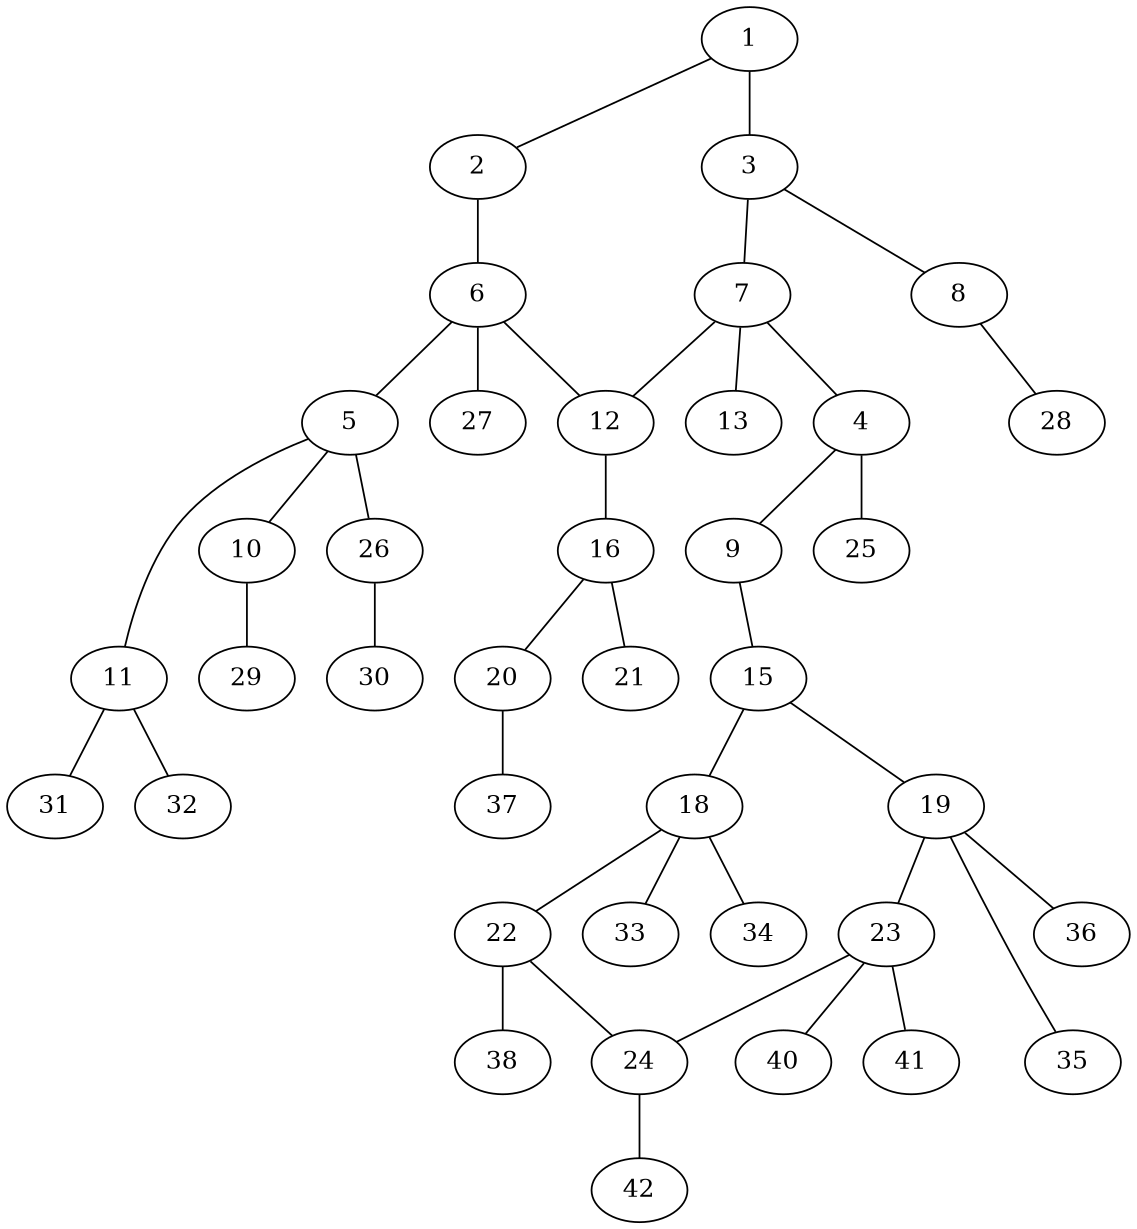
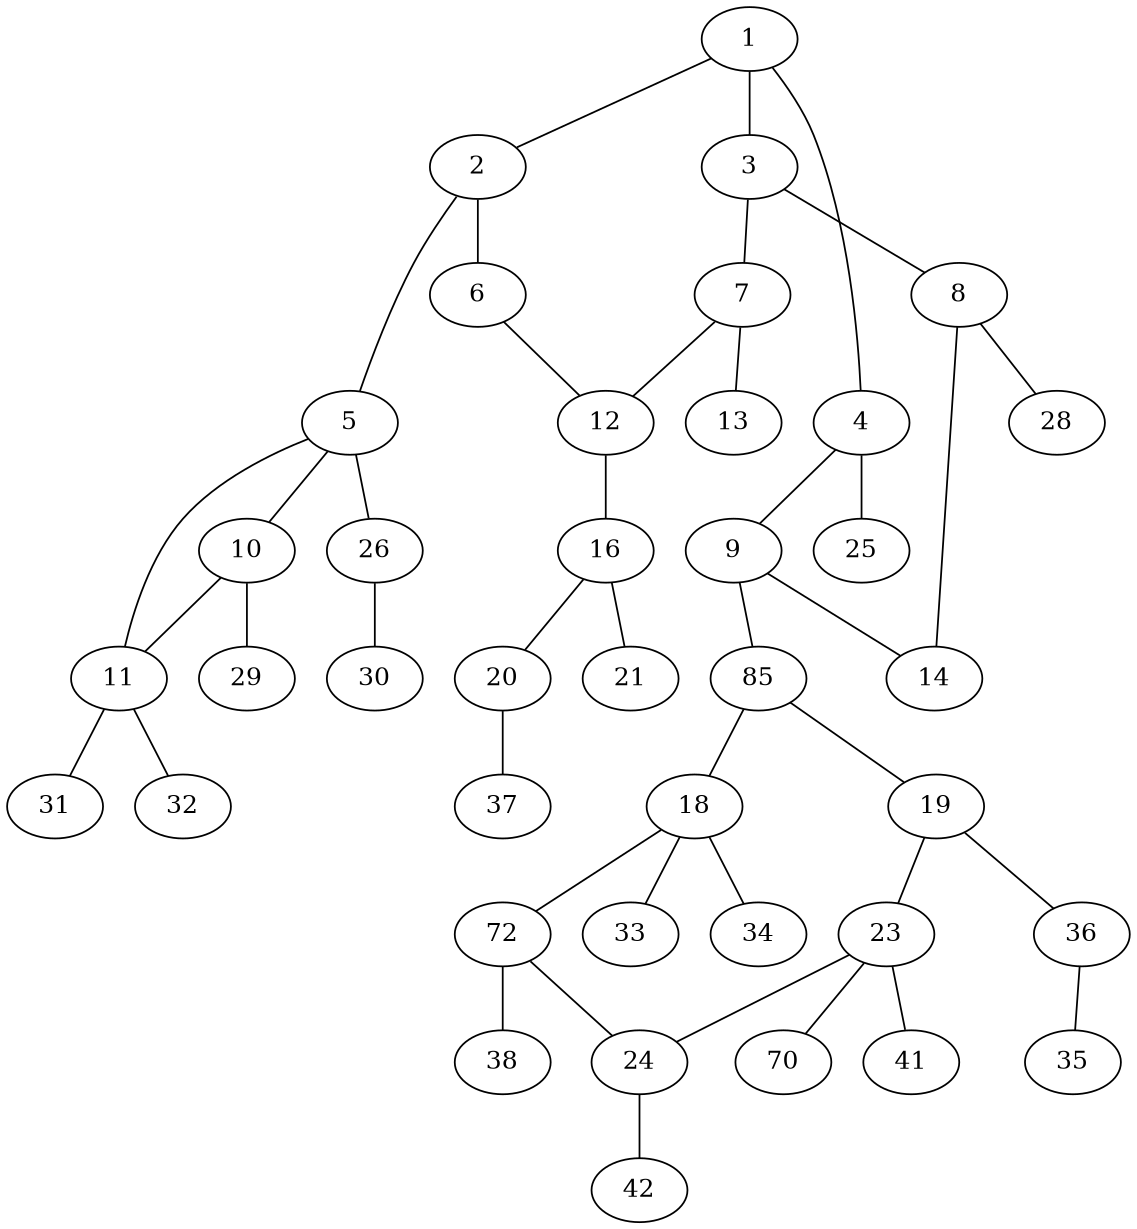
edge "6" -- "5": now "2" -- "5"
edge "7" -- "4": now "1" -- "4"
node "27": removed
edge "10" -- "11": added
node "15": label "15" -> "85"
node "14": added
node "22": label "22" -> "72"
edge "19" -- "35": now "36" -- "35"
node "40": label "40" -> "70"
